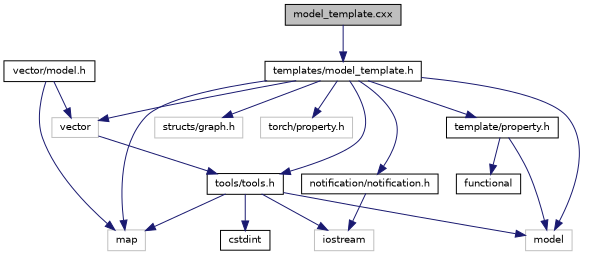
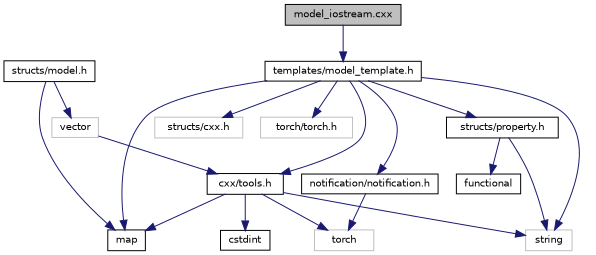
node "model_template.cxx": label "model_template.cxx" -> "model_iostream.cxx"
node "vector/model.h": label "vector/model.h" -> "structs/model.h"
edge "templates/model_template.h" -> "vector": removed
node "structs/graph.h": label "structs/graph.h" -> "structs/cxx.h"
node "torch/property.h": label "torch/property.h" -> "torch/torch.h"
node "template/property.h": label "template/property.h" -> "structs/property.h"
node "tools/tools.h": label "tools/tools.h" -> "cxx/tools.h"
node "map": color grey75 -> black
node "iostream": label "iostream" -> "torch"
node "model": label "model" -> "string"
